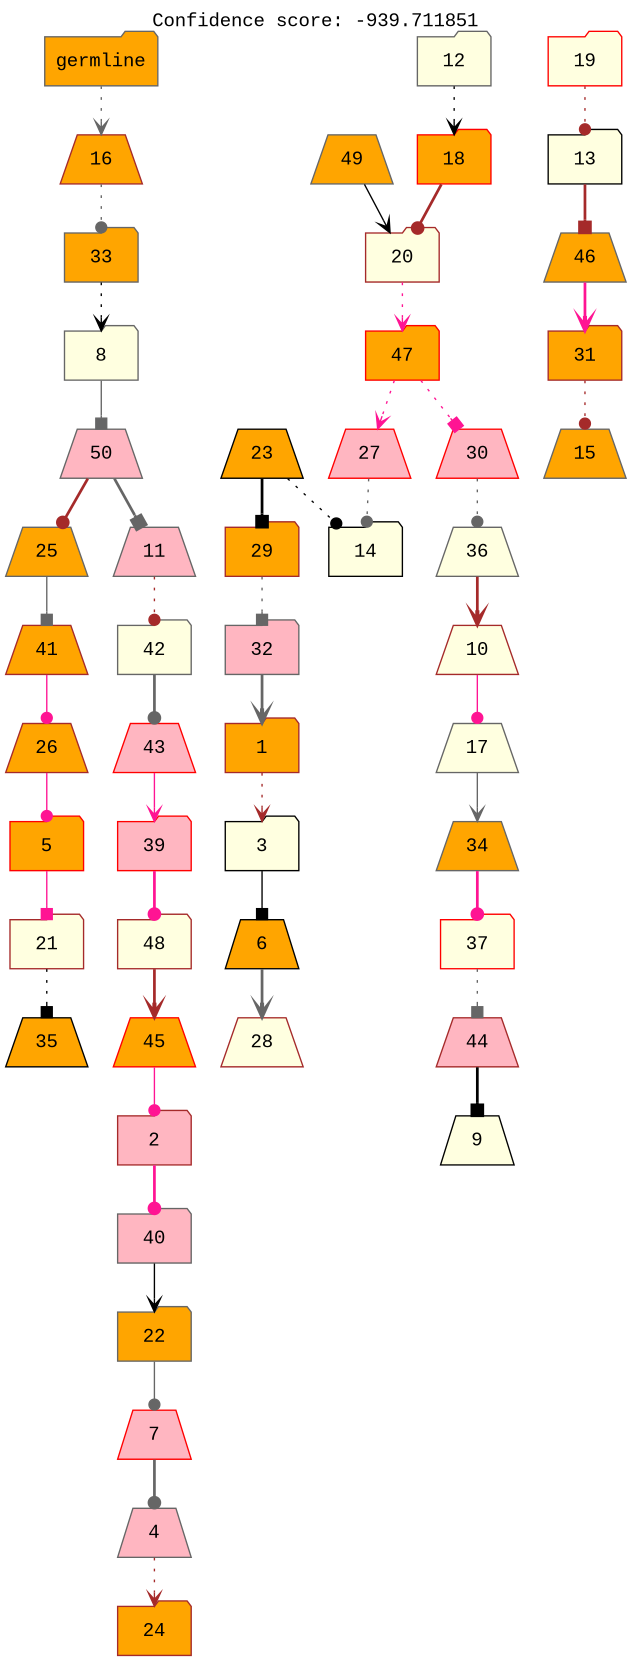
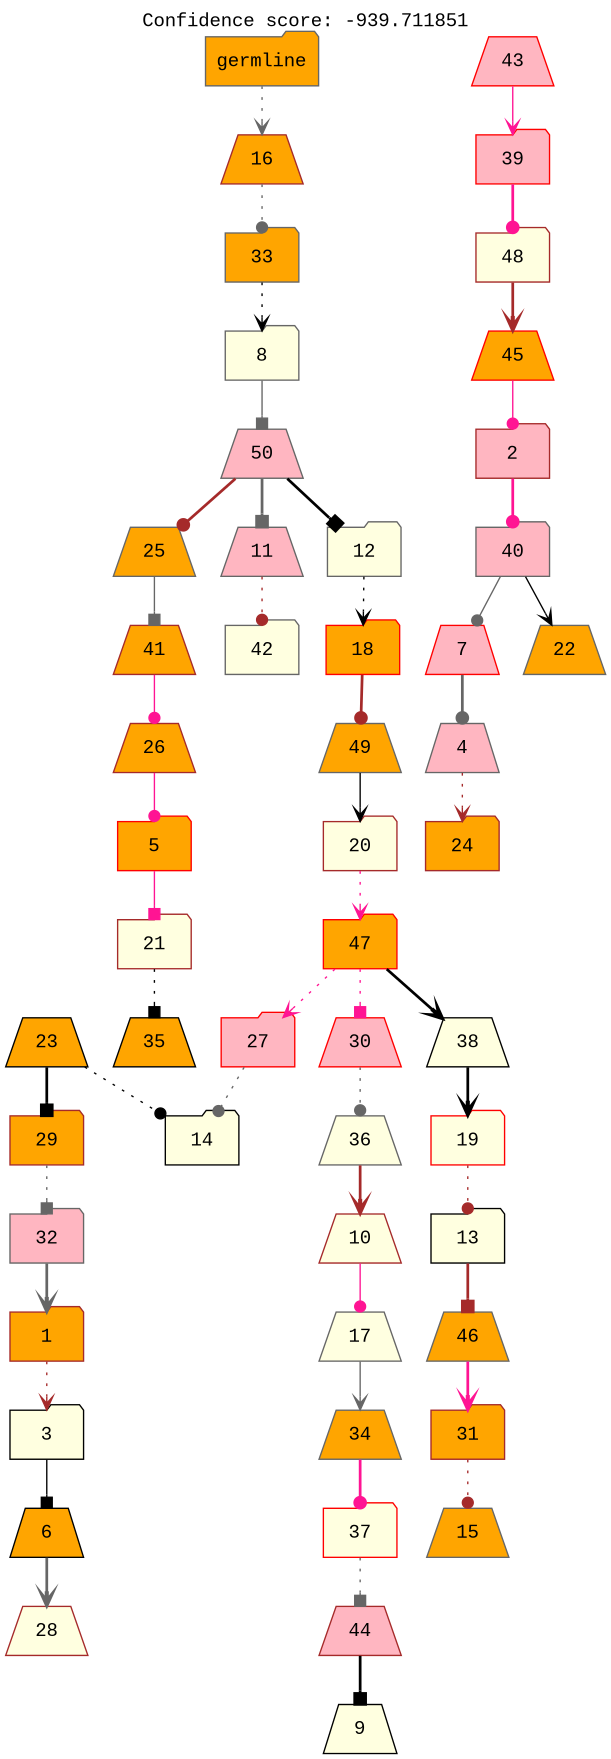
edge "18" -> "20": now "18" -> "49"
node "27": shape trapezium -> folder
edge "50" -> "12": added
edge "42" -> "43": removed
node "38": added
node "22": shape folder -> trapezium
edge "22" -> "7": now "40" -> "7"
